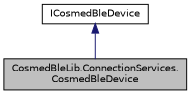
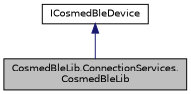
node "CosmedBleLib.ConnectionServices. CosmedBleDevice": label "CosmedBleLib.ConnectionServices. CosmedBleDevice" -> "CosmedBleLib.ConnectionServices. CosmedBleLib"
